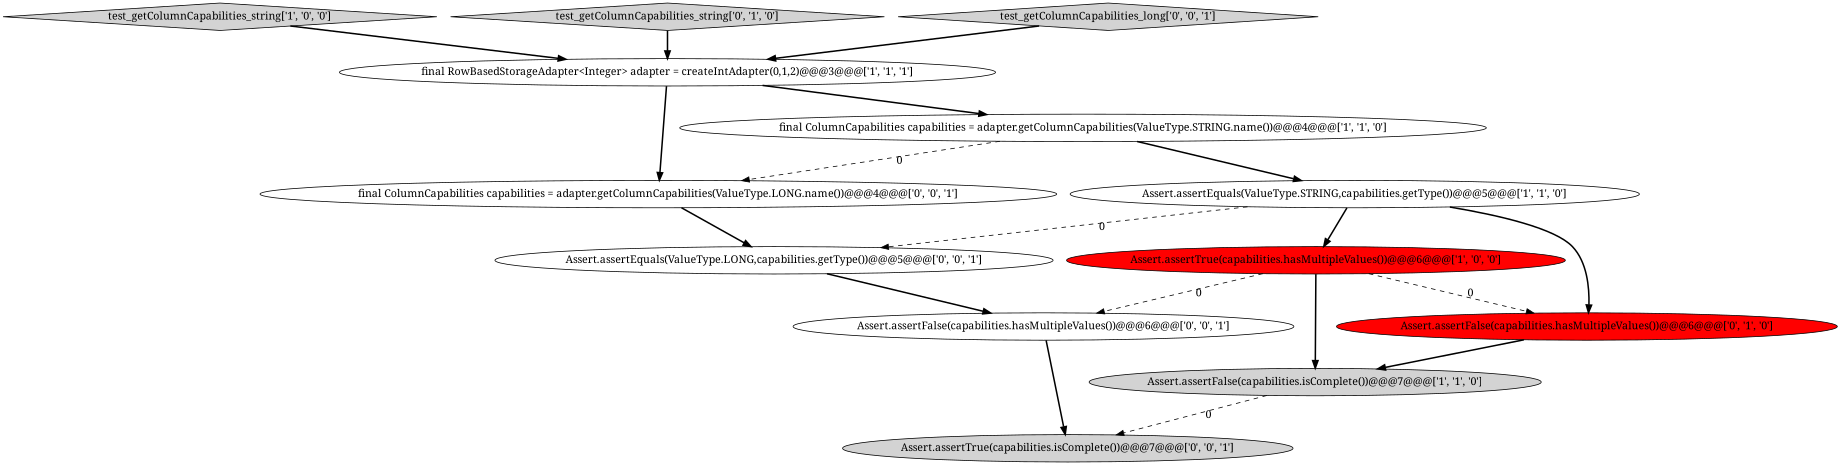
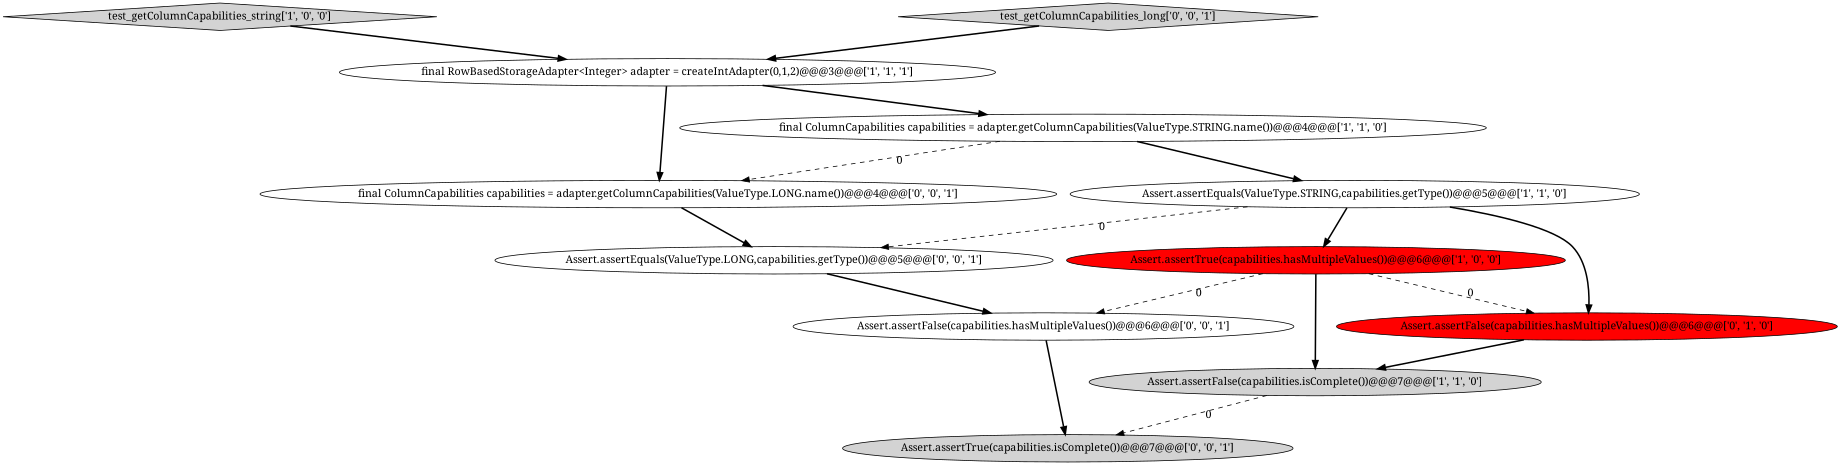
node "test_getColumnCapabilities_string['0', '1', '0']": removed
